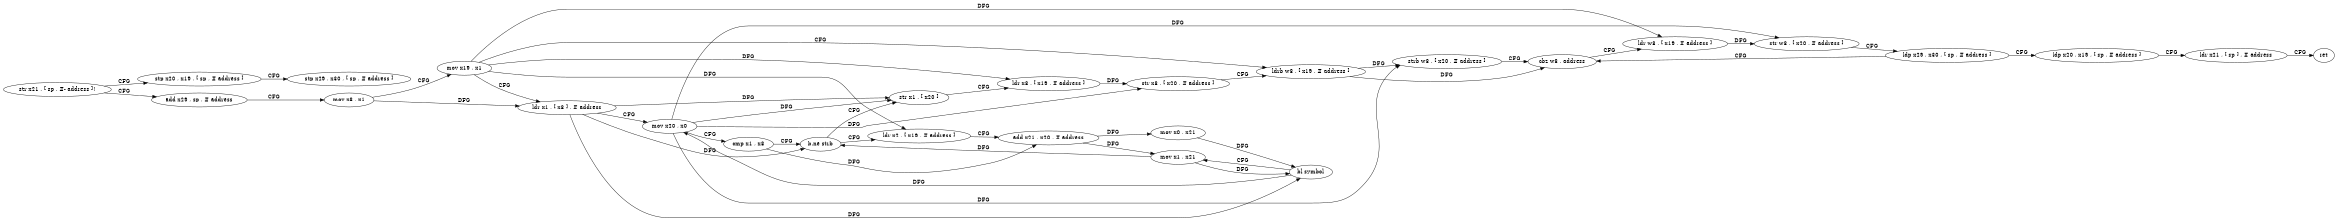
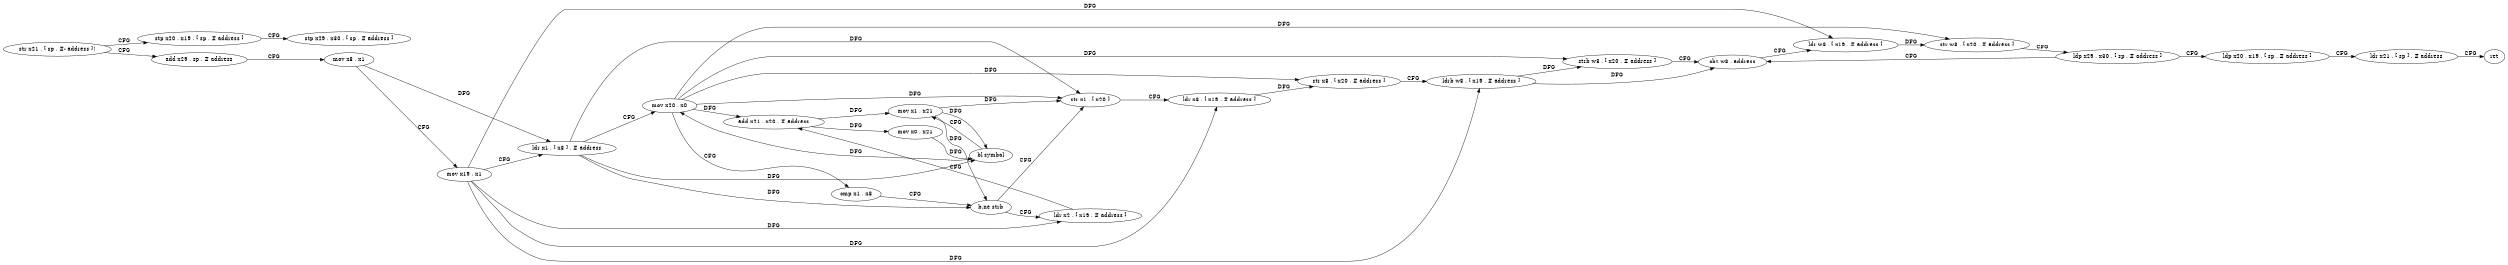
edge "mov x19 , x1" -> "ldrb w8 , [ x19 , # address ]": label "CFG" -> "DFG"
edge "mov x1 , x21" -> "str x1 , [ x20 ]": added, label "DFG"
edge "cmp x1 , x8" -> "add x21 , x20 , # address": now "mov x20 , x0" -> "add x21 , x20 , # address"
